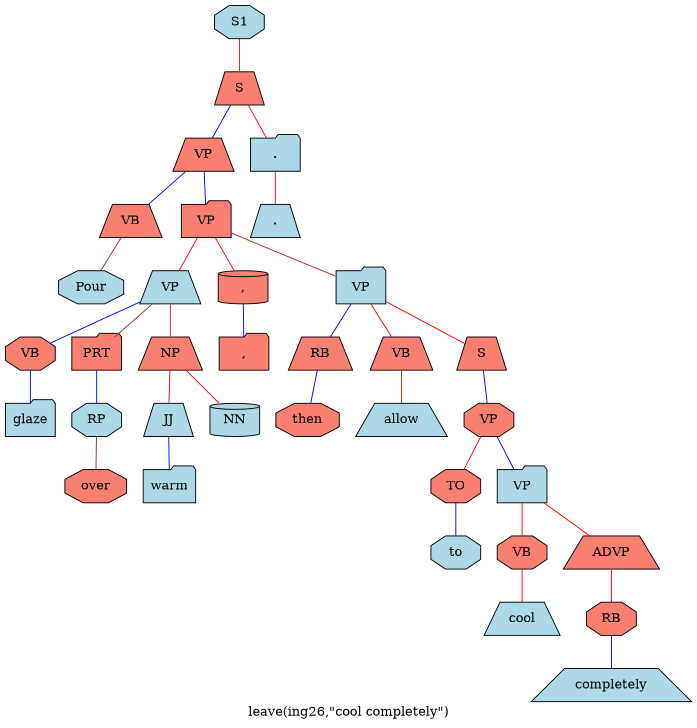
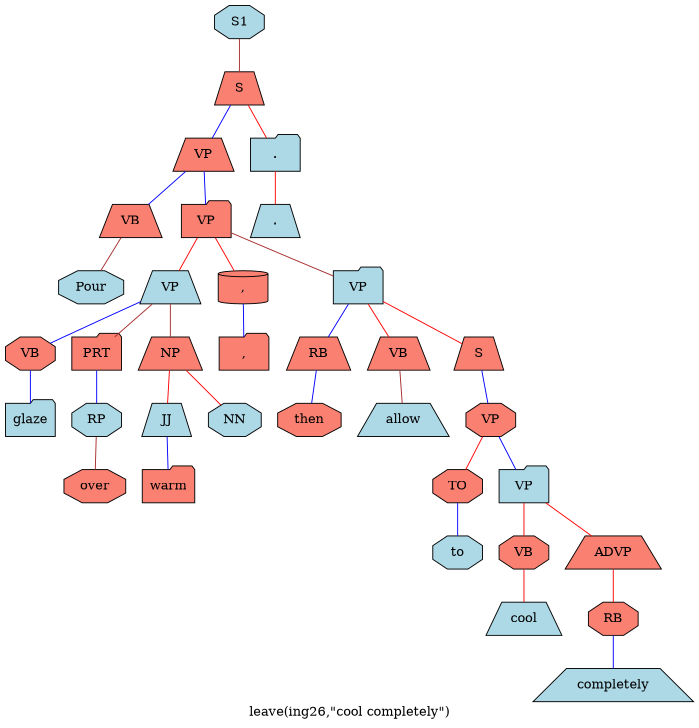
node "NN": shape cylinder -> octagon
node "warm": fillcolor lightblue -> salmon
